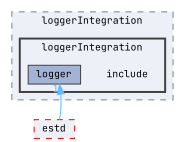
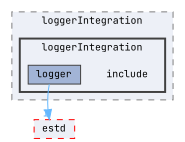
edge "estd" -> "logger": reversed
